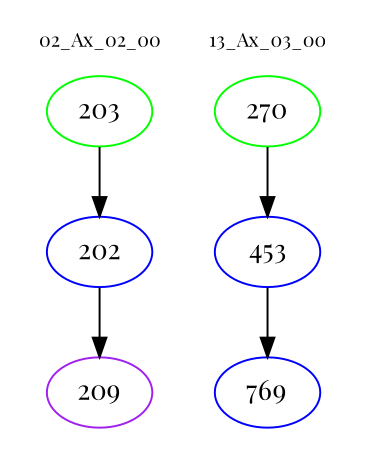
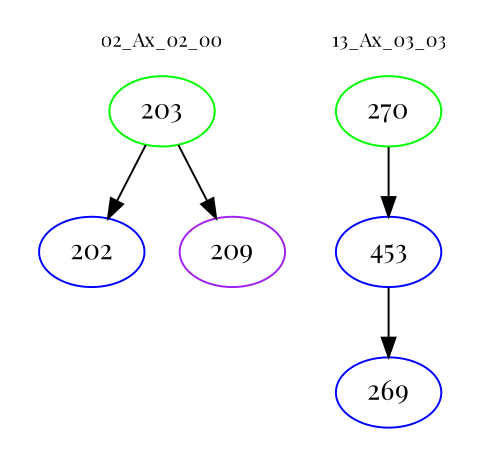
cluster "13_Ax_03_00": label "13_Ax_03_00" -> "13_Ax_03_03"
edge "202" -> "209": now "203" -> "209"
node "769": label "769" -> "269"
